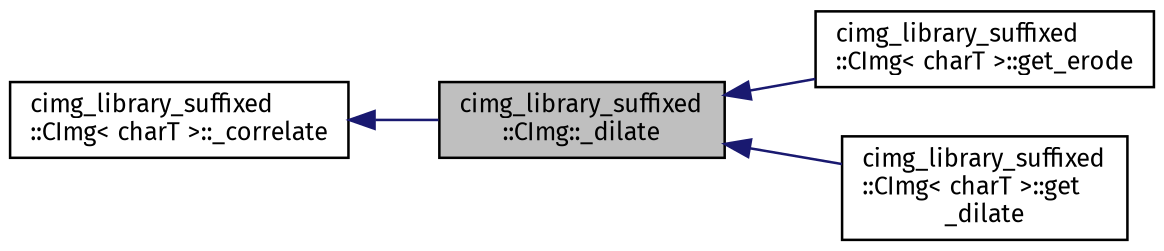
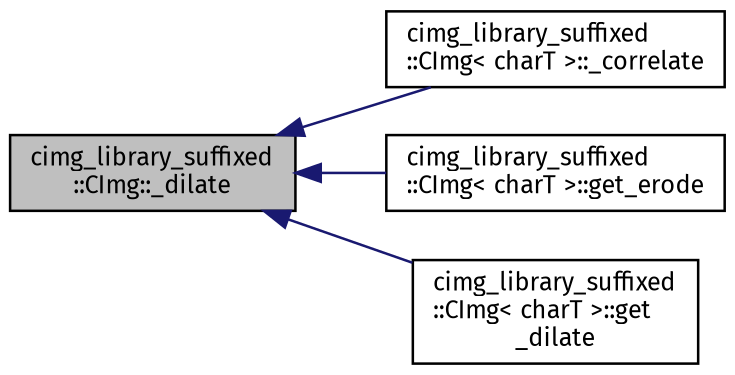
edge "cimg_library_suffixed ::CImg::_dilate" -> "cimg_library_suffixed ::CImg< charT >::_correlate": reversed
